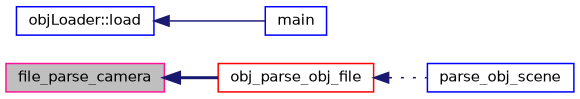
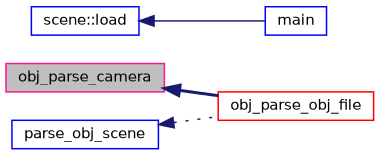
node "objLoader::load": label "objLoader::load" -> "scene::load"
node "file_parse_camera": label "file_parse_camera" -> "obj_parse_camera"
edge "parse_obj_scene" -> "obj_parse_obj_file": reversed
